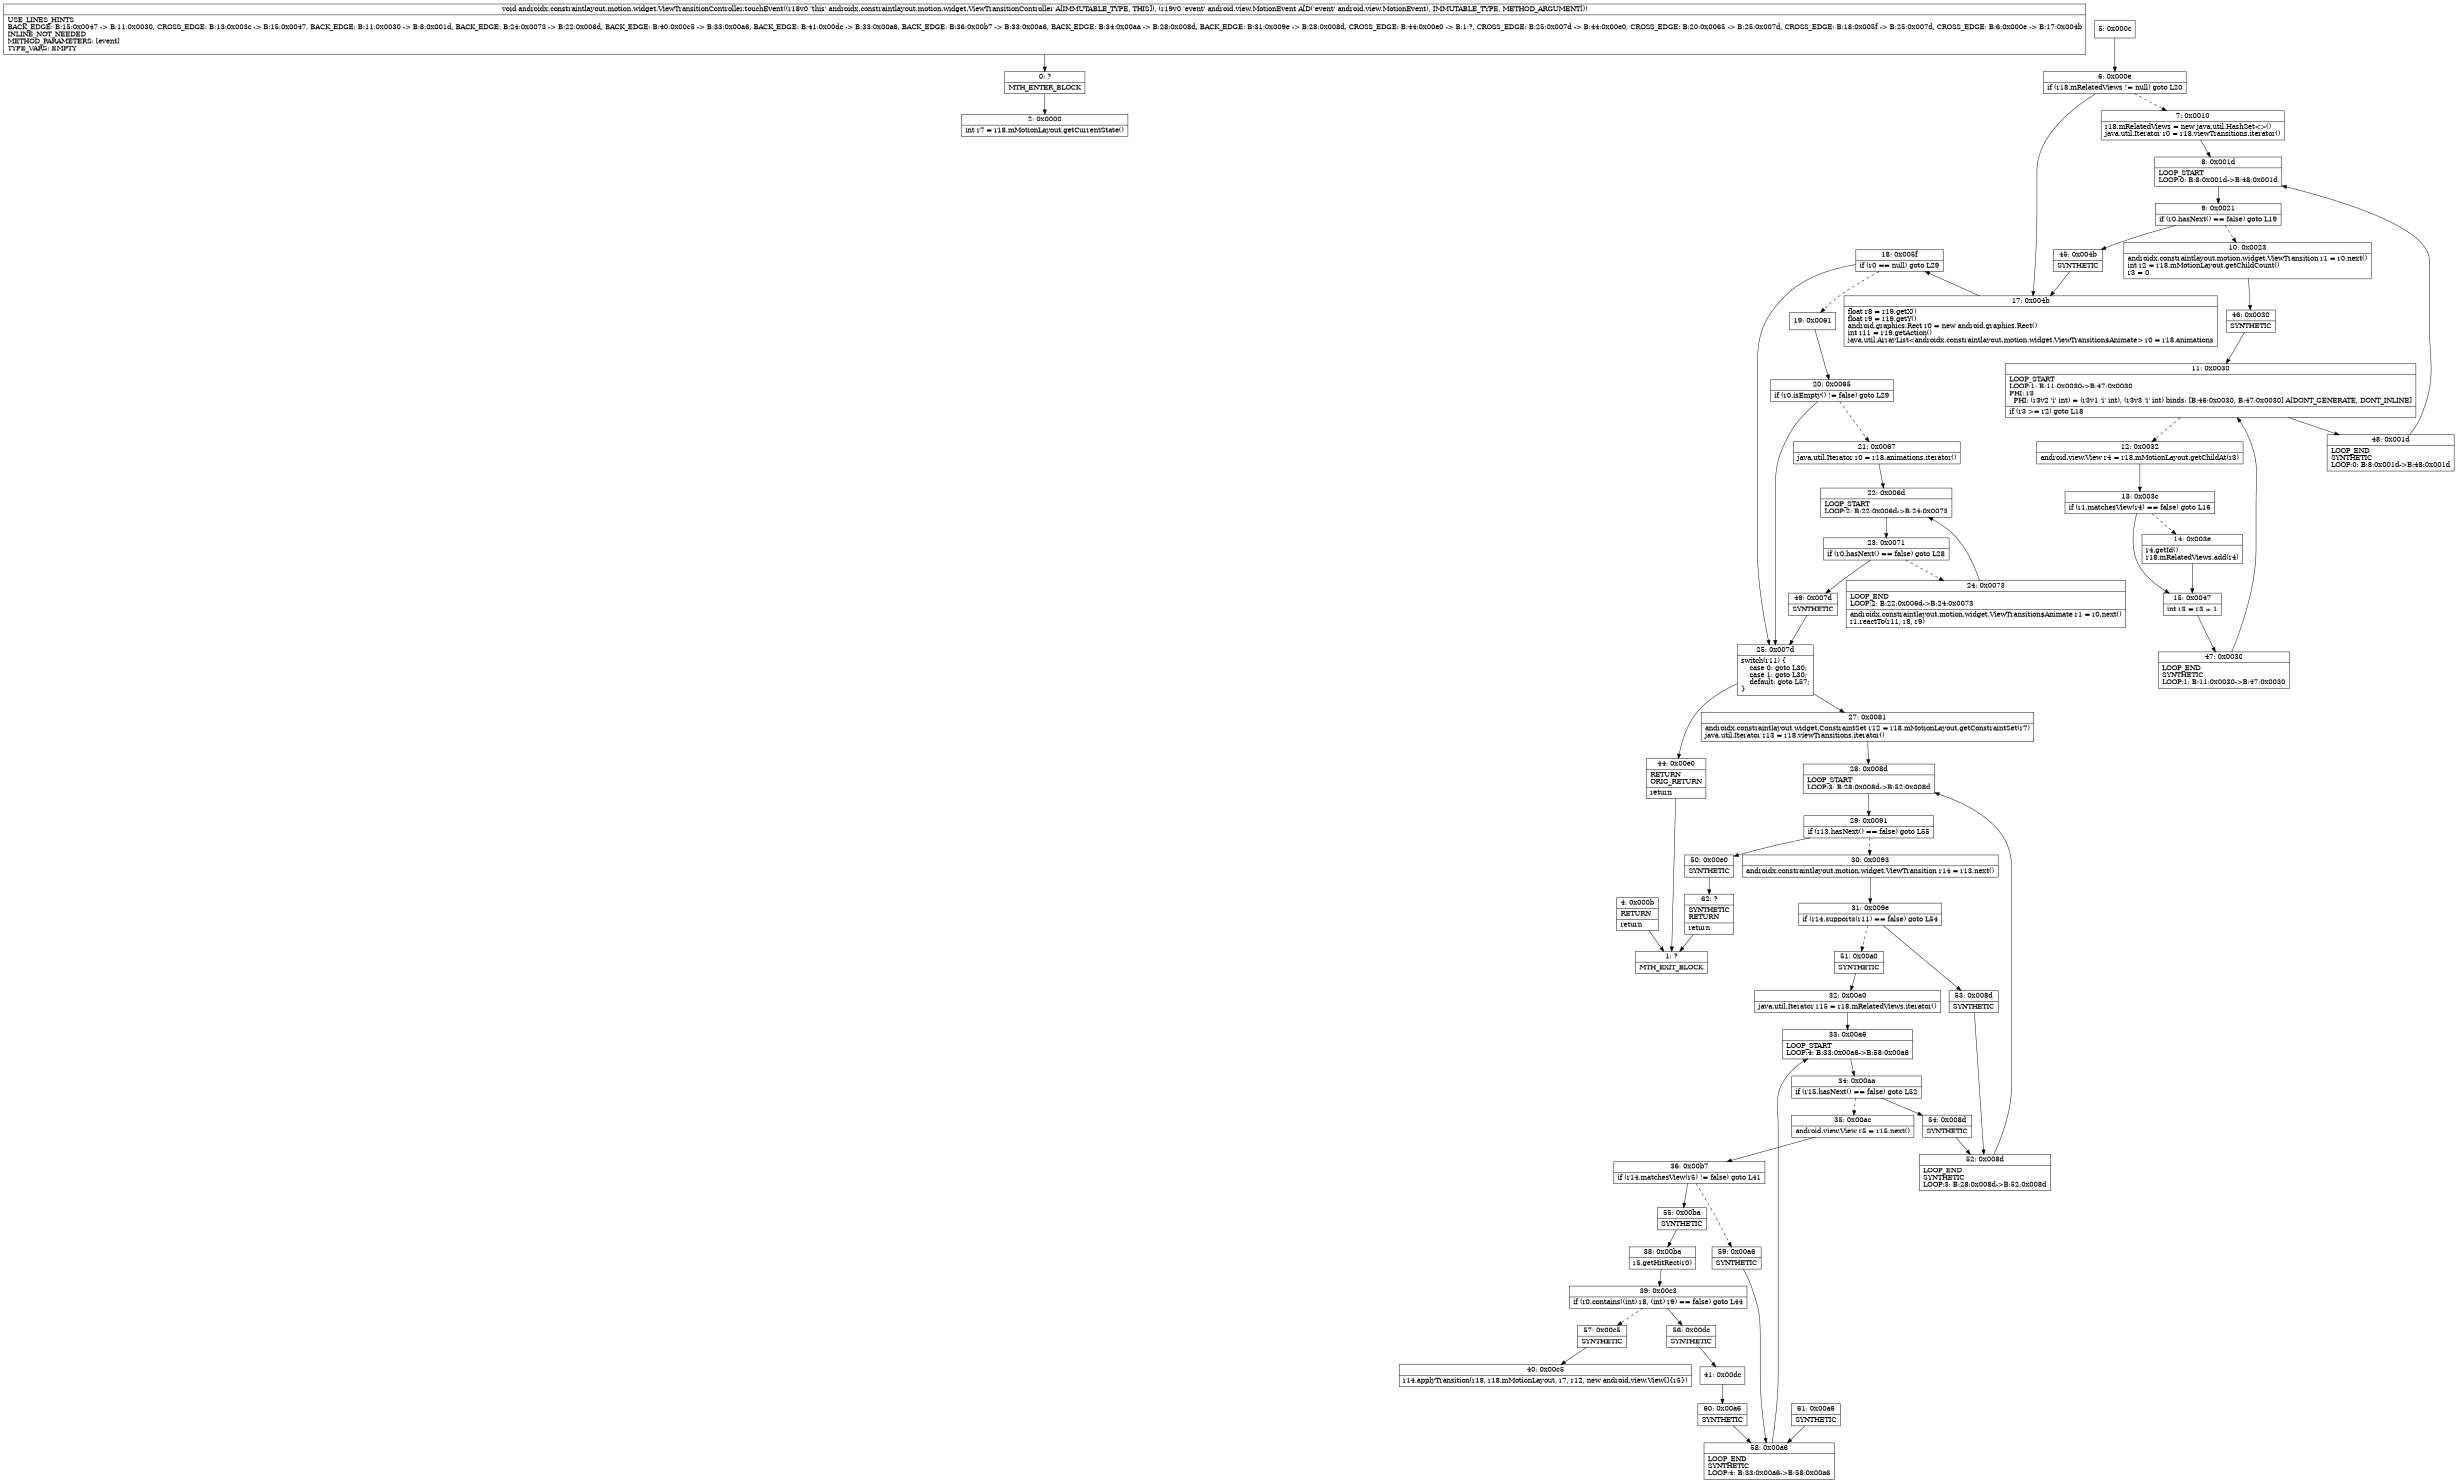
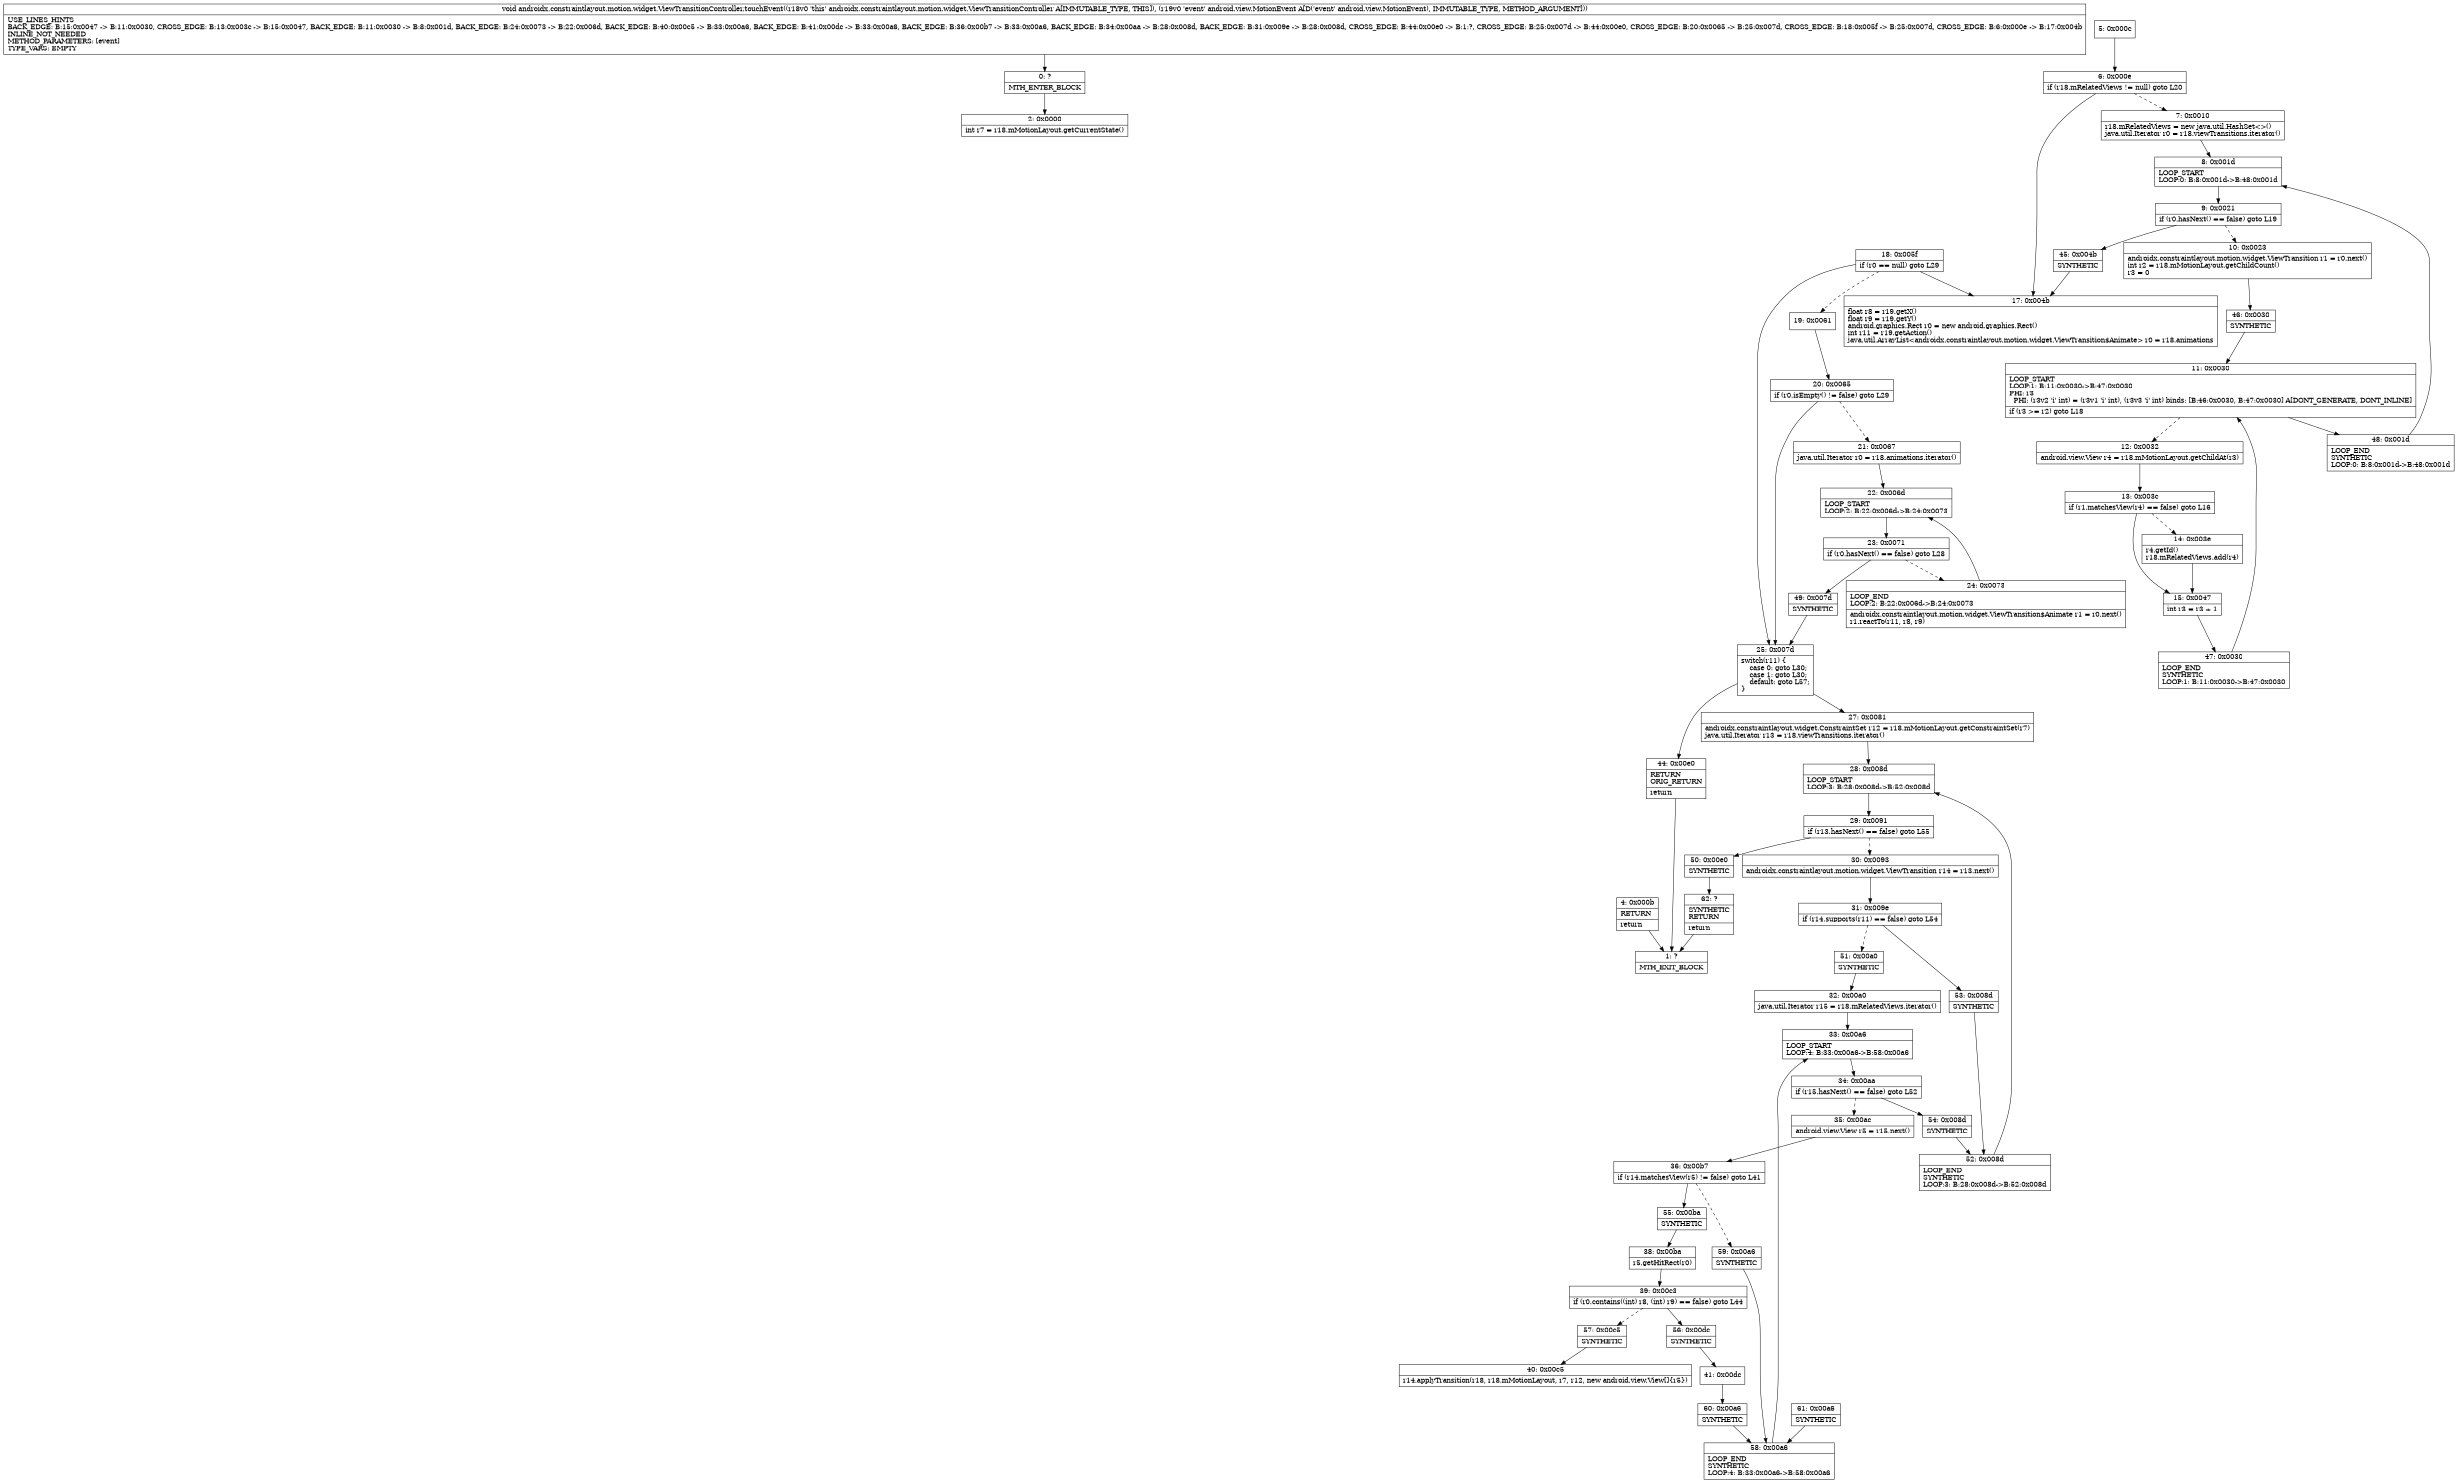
edge "17: 0x004b" -> "18: 0x005f": reversed
